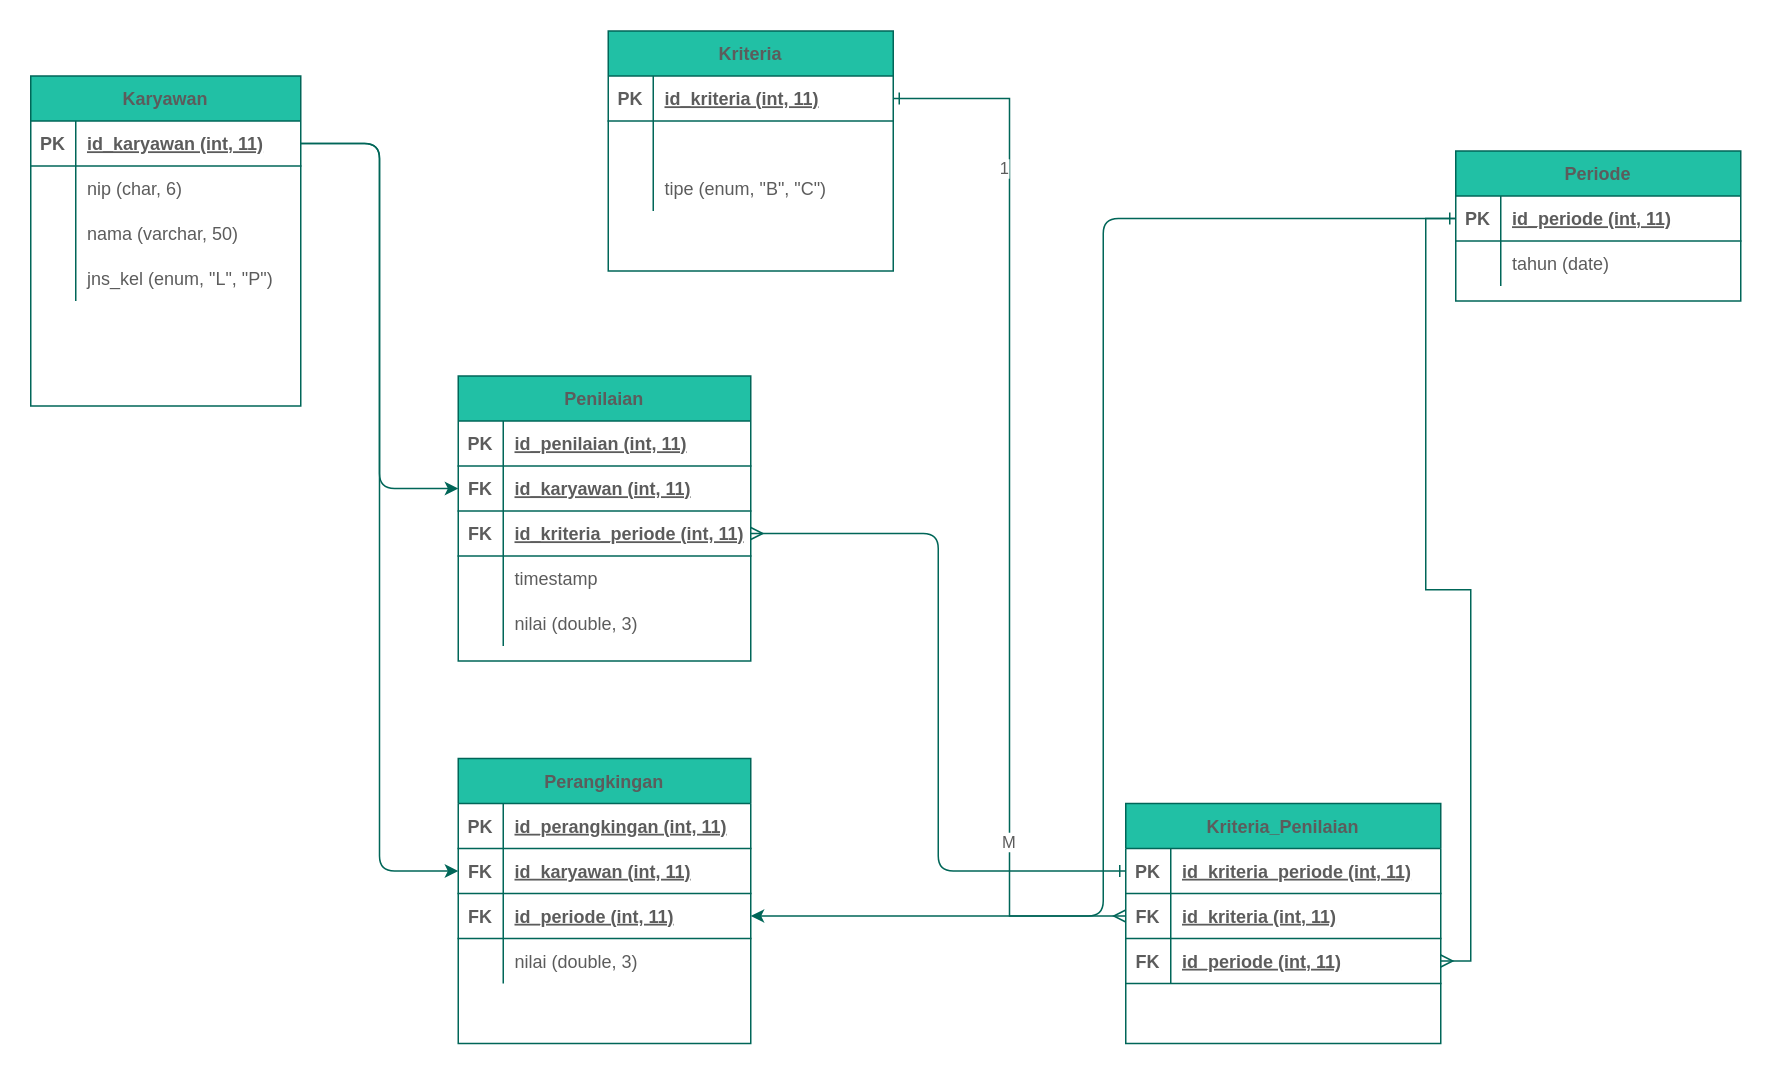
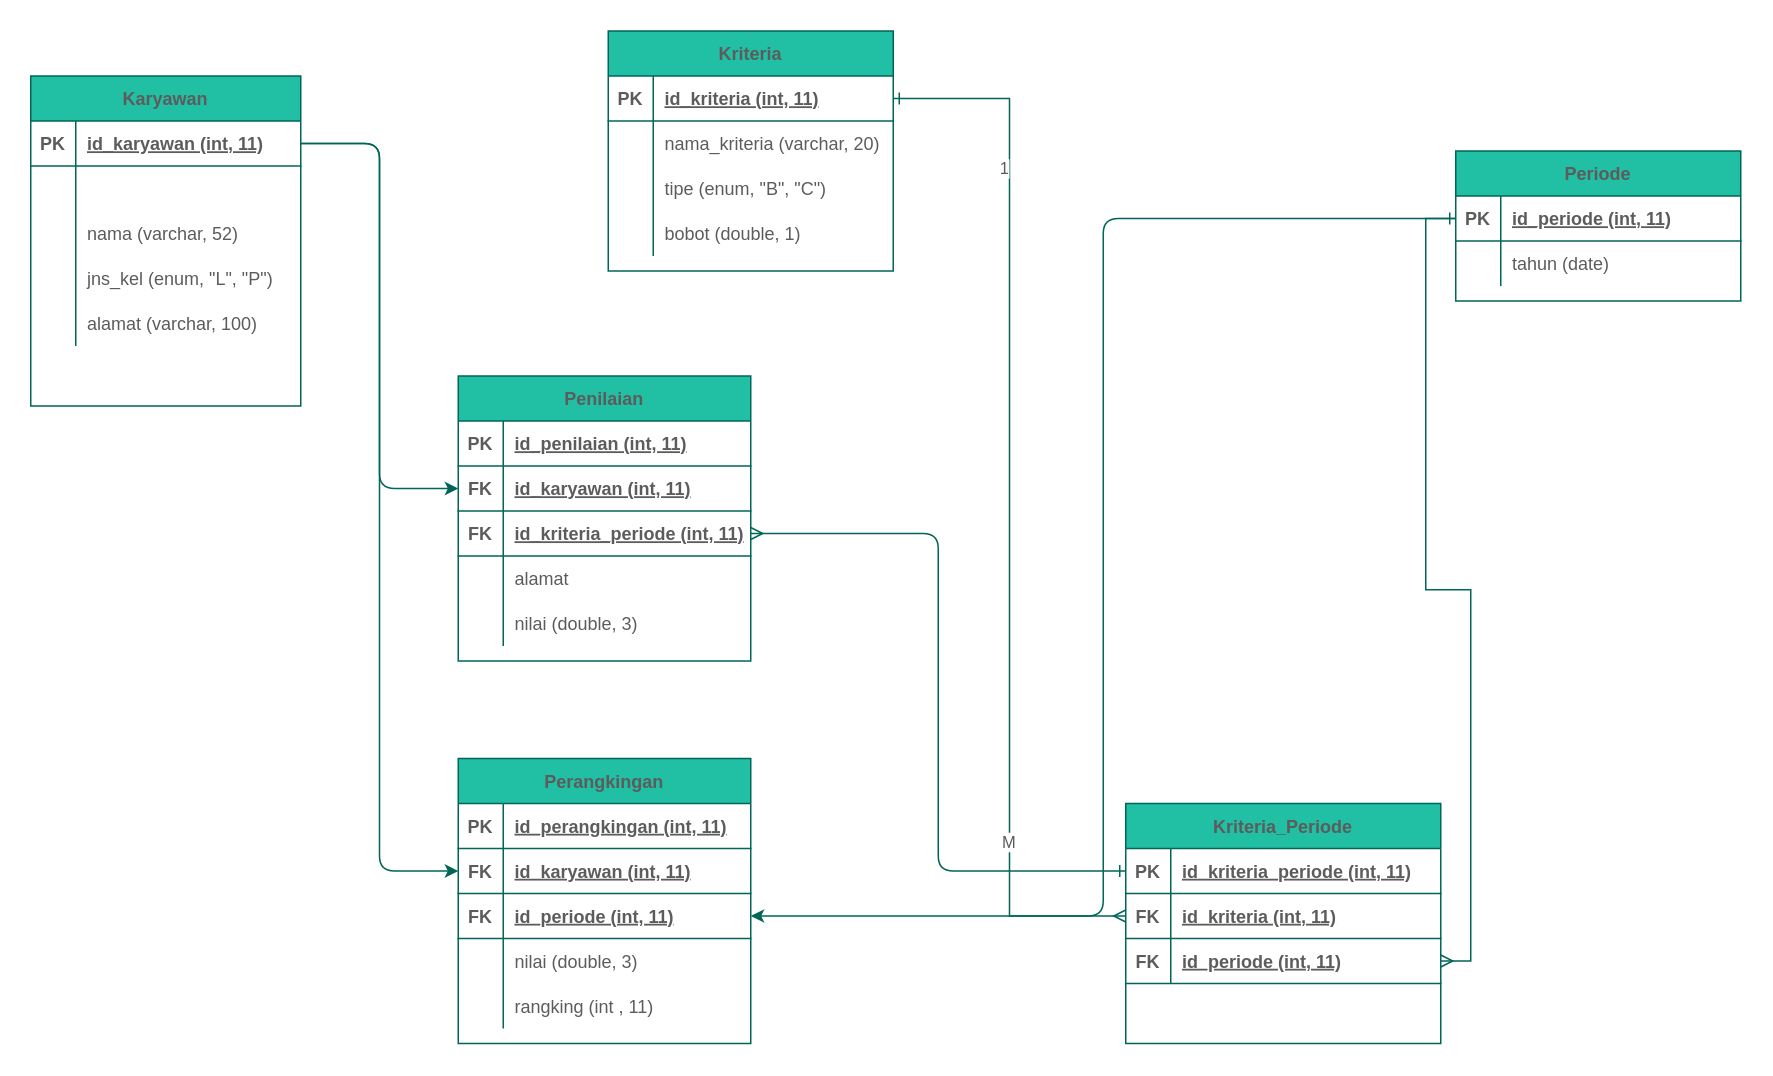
node "nama_kriteria (varchar, 20)": added
node "nip (char, 6)": removed
node "bobot (double, 1)": added
node "nama (varchar, 50)": label "nama (varchar, 50)" -> "nama (varchar, 52)"
node "alamat (varchar, 100)": added
node "timestamp": label "timestamp" -> "alamat"
node "Kriteria_Penilaian": label "Kriteria_Penilaian" -> "Kriteria_Periode"
node "rangking (int , 11)": added
